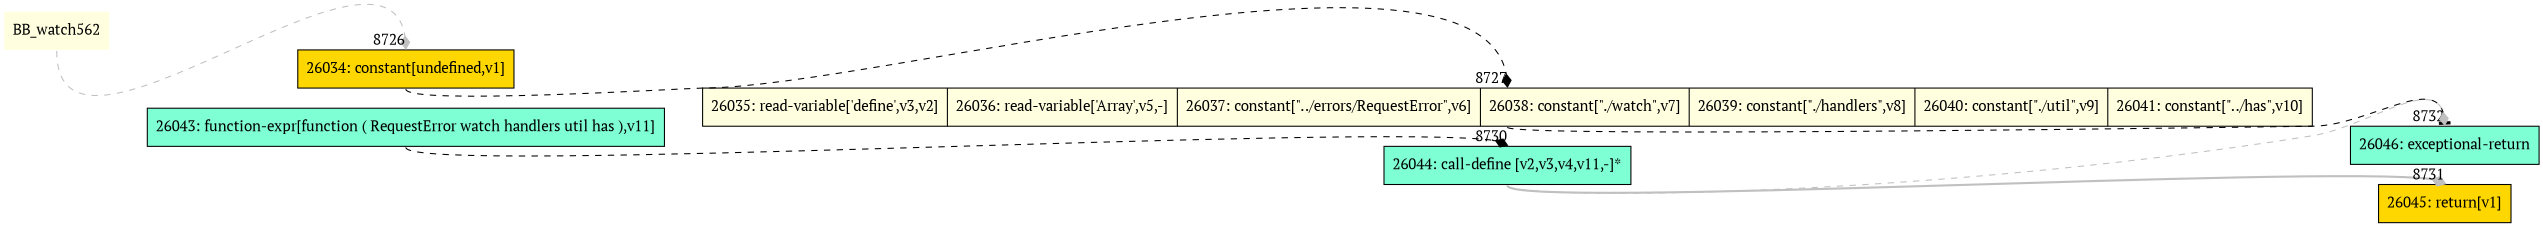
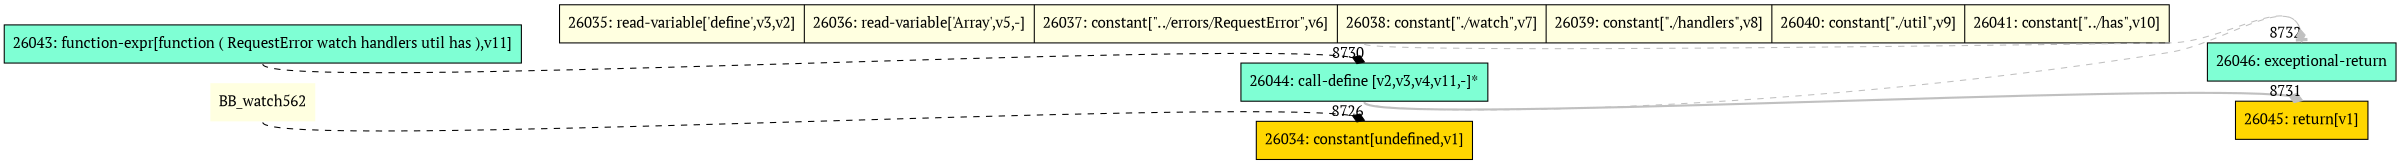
edge "26034: constant[undefined,v1]" -> "26035: read-variable['define',v3,v2]": removed
edge "BB_watch562" -> "26034: constant[undefined,v1]": color gray -> black
edge "26035: read-variable['define',v3,v2]" -> "26046: exceptional-return": color black -> gray
